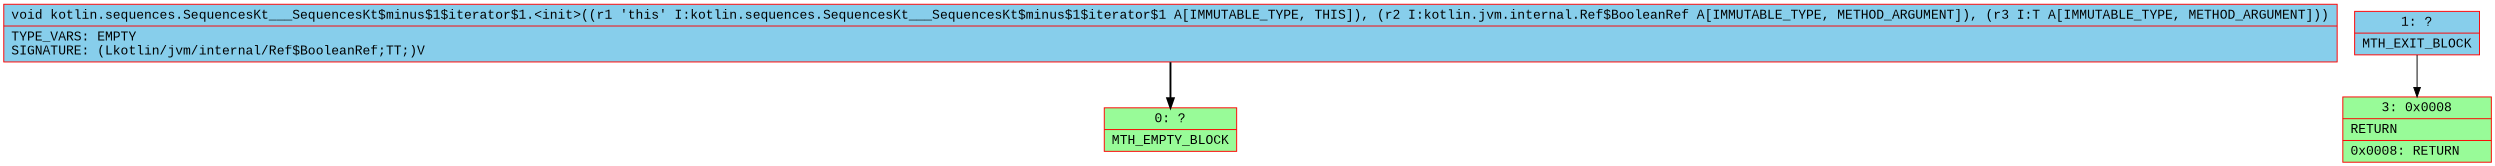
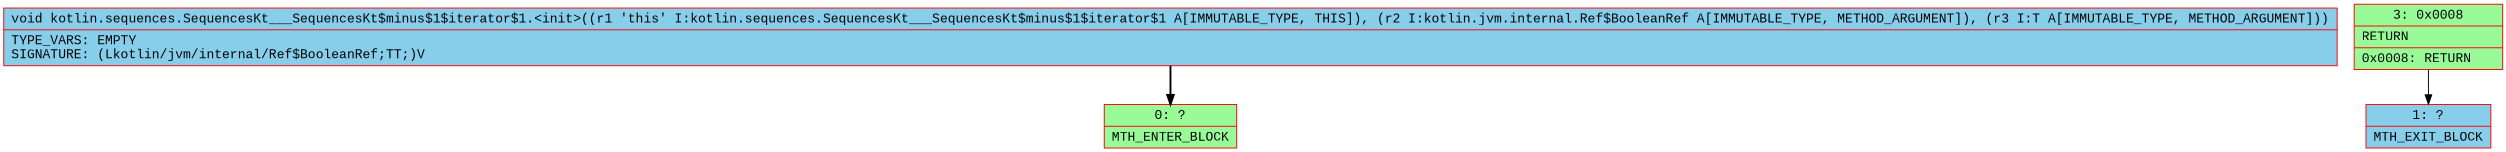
edge "1: ?" -> "3: 0x0008": reversed
node "0: ?": text "MTH_EMPTY_BLOCK" -> "MTH_ENTER_BLOCK"
